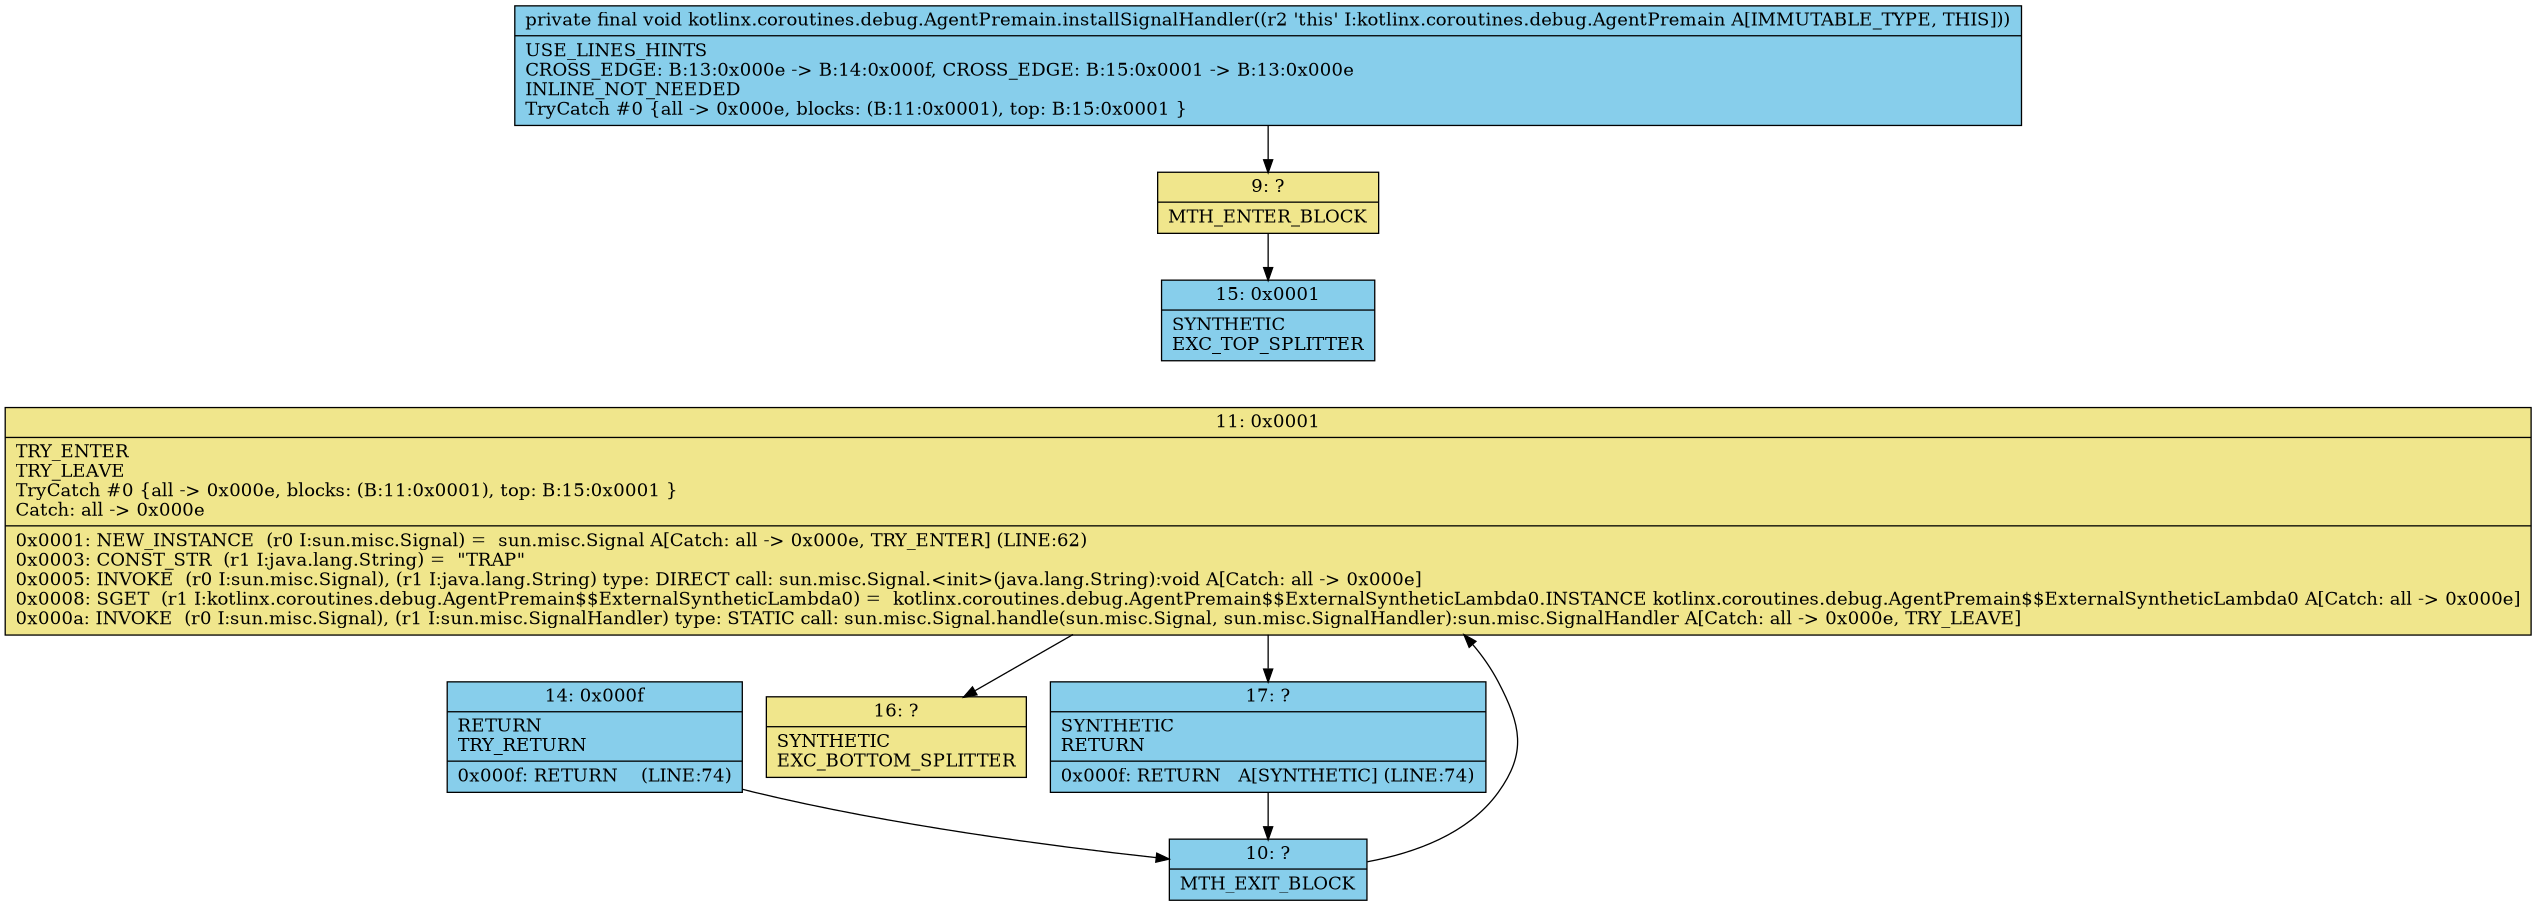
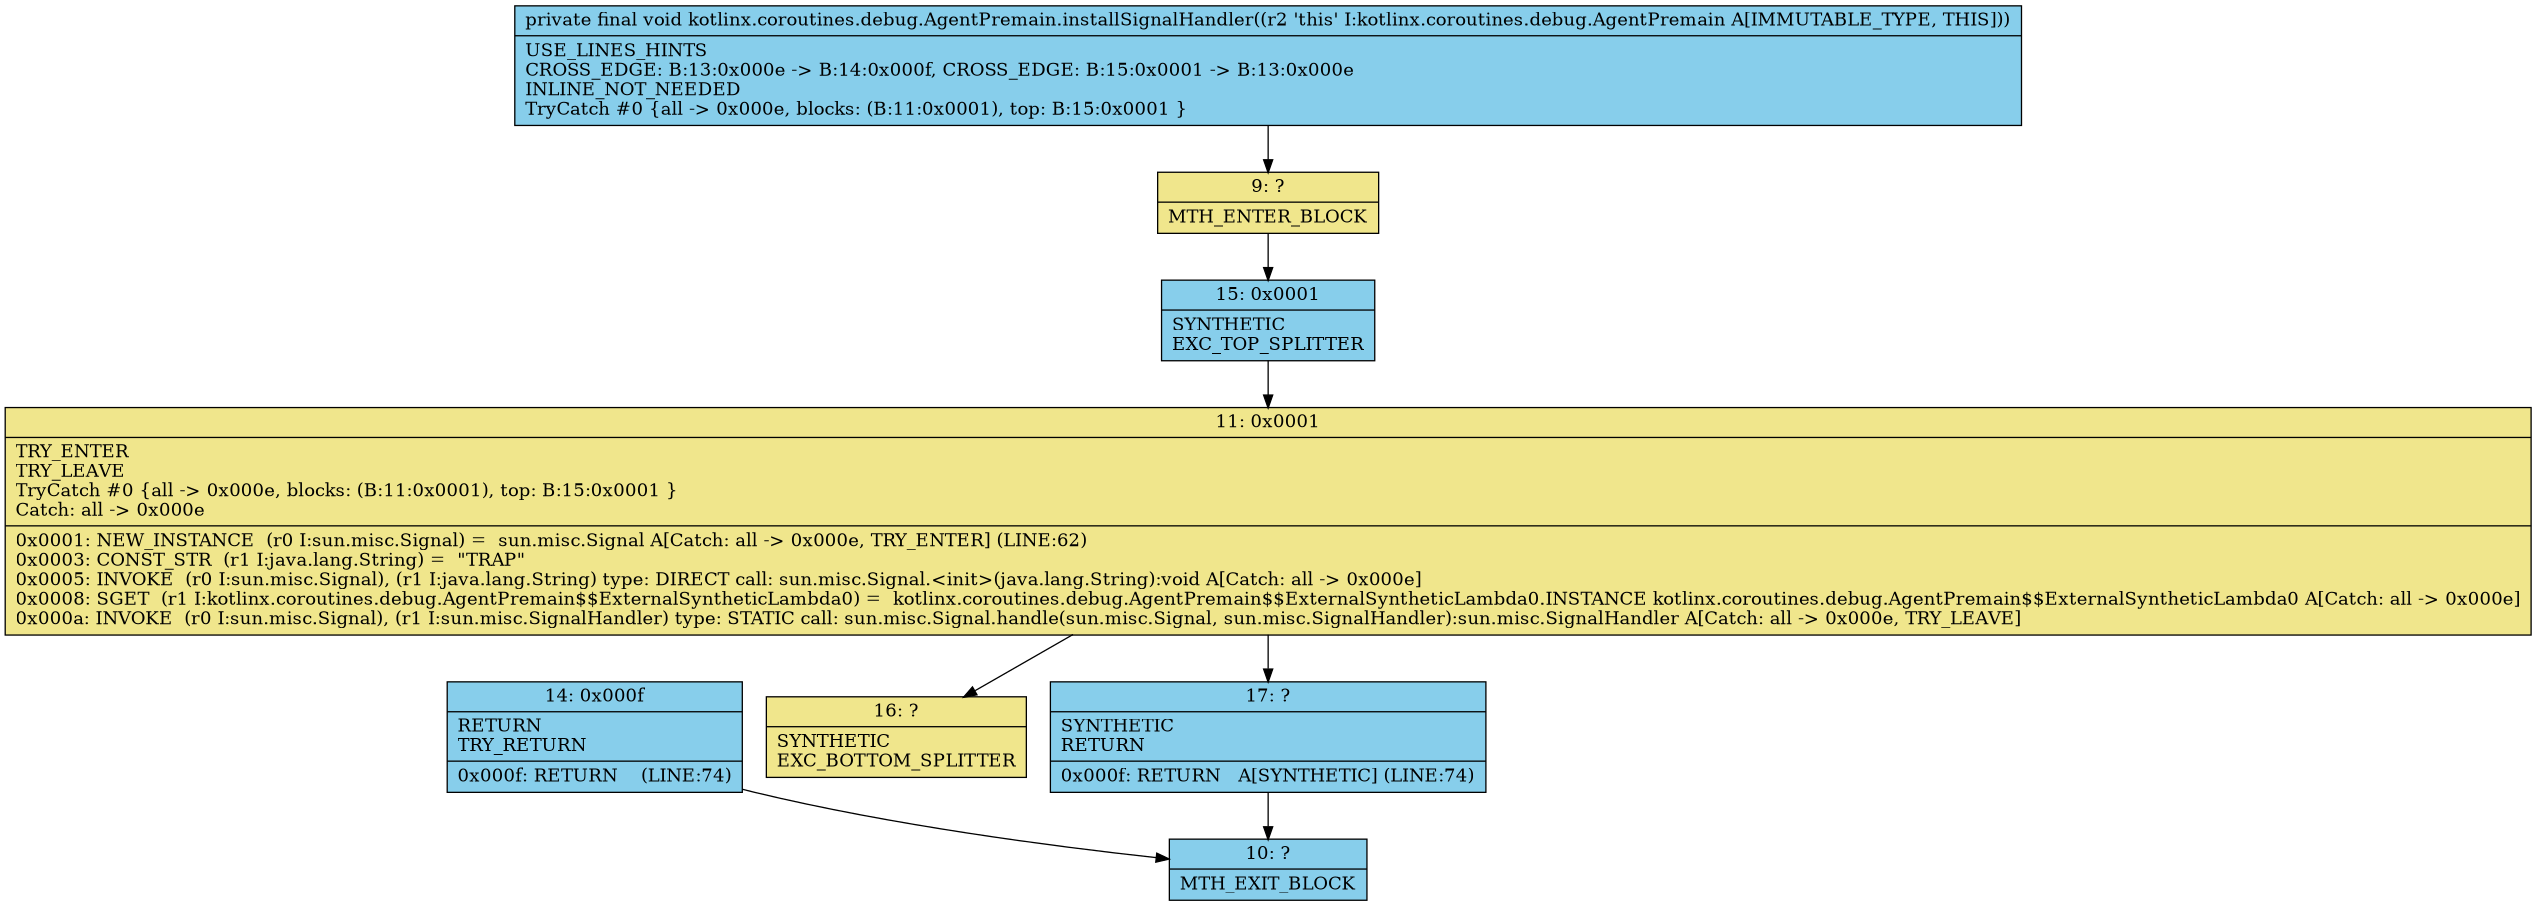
edge "10: ?" -> "11: 0x0001": now "15: 0x0001" -> "11: 0x0001"
